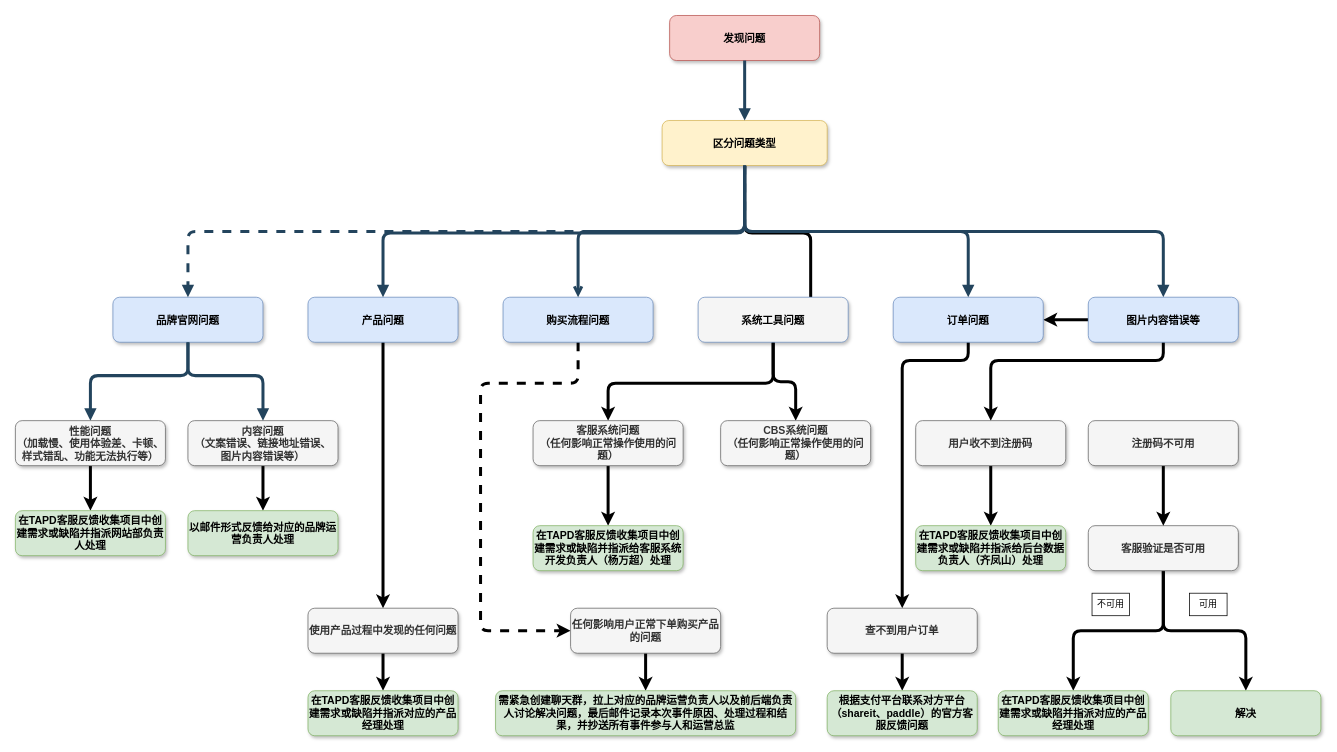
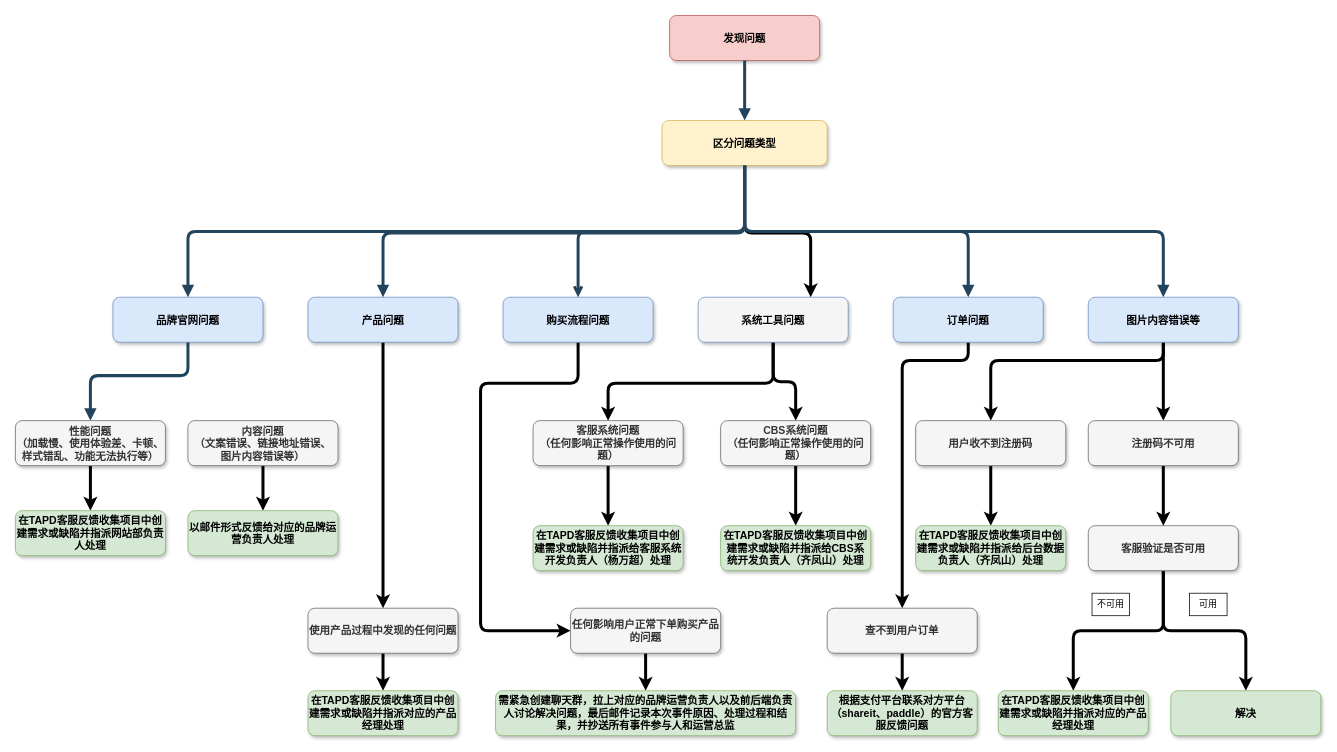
edge "区分问题类型" -> "品牌官网问题": style dashed -> solid
edge "区分问题类型" -- "系统工具问题": arrowhead none -> classic
edge "图片内容错误等" -> "订单问题": now "图片内容错误等" -> "注册码不可用"
edge "品牌官网问题" -> "内容问题 （文案错误、链接地址错误、 图片内容错误等）": removed
edge "购买流程问题" -> "任何影响用户正常下单购买产品的问题": style dashed -> solid
edge "CBS系统问题 （任何影响正常操作使用的问题）" -> "在TAPD客服反馈收集项目中创建需求或缺陷并指派给CBS系 统开发负责人（齐凤山）处理": added
node "在TAPD客服反馈收集项目中创建需求或缺陷并指派给CBS系 统开发负责人（齐凤山）处理": added
